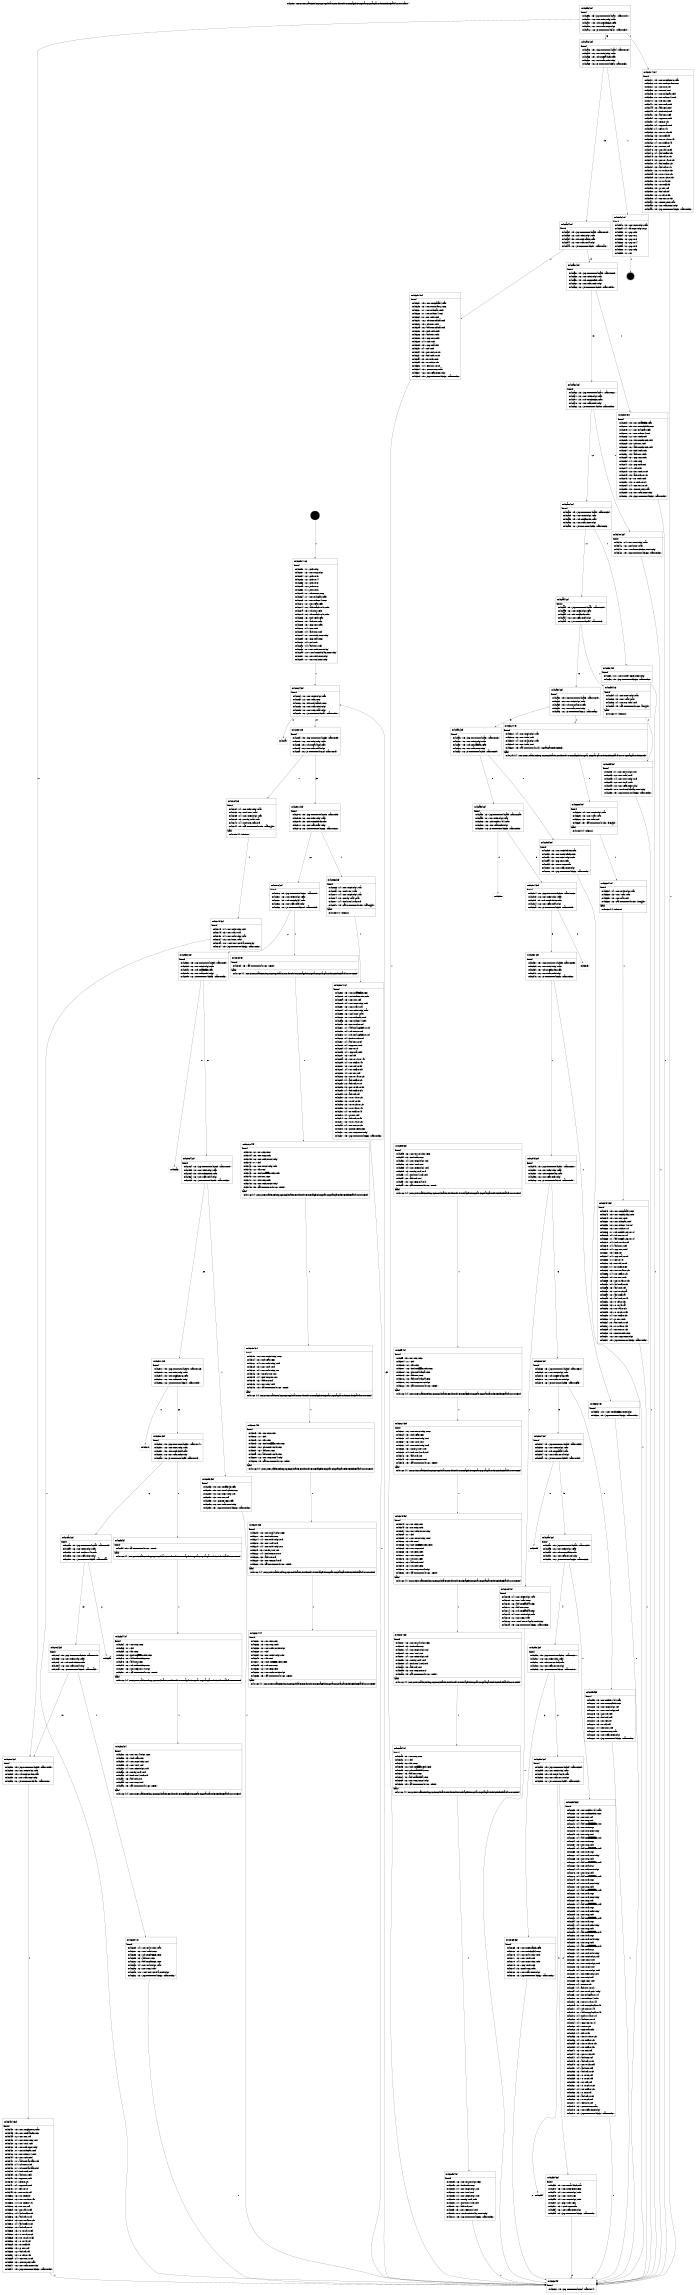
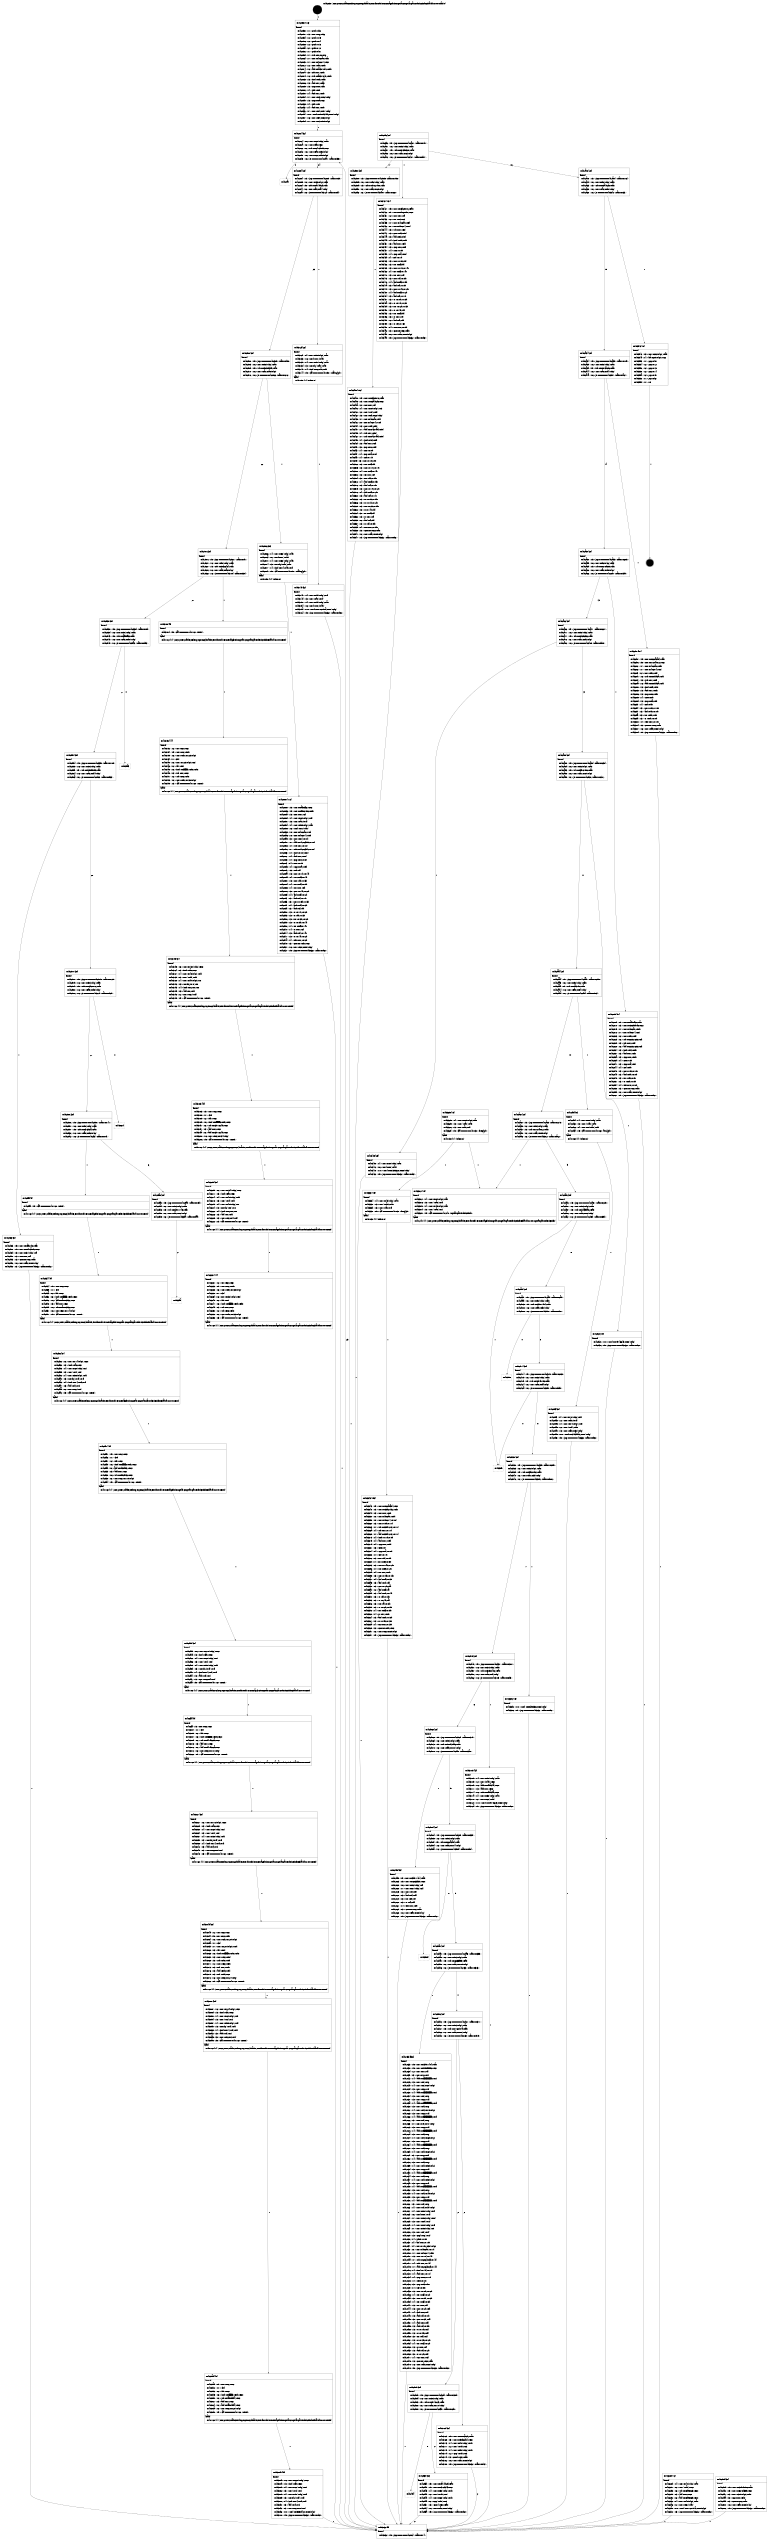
edge "0x403312 [19]" -> "0x403325 [15]": reversed
edge "0x402adc [28]" -> "0x402ded [30]": now "0x402adc [28]" -> "0x4033eb"
node "0x402fb1 [40]": added
node "0x4029c4 [28]": removed
